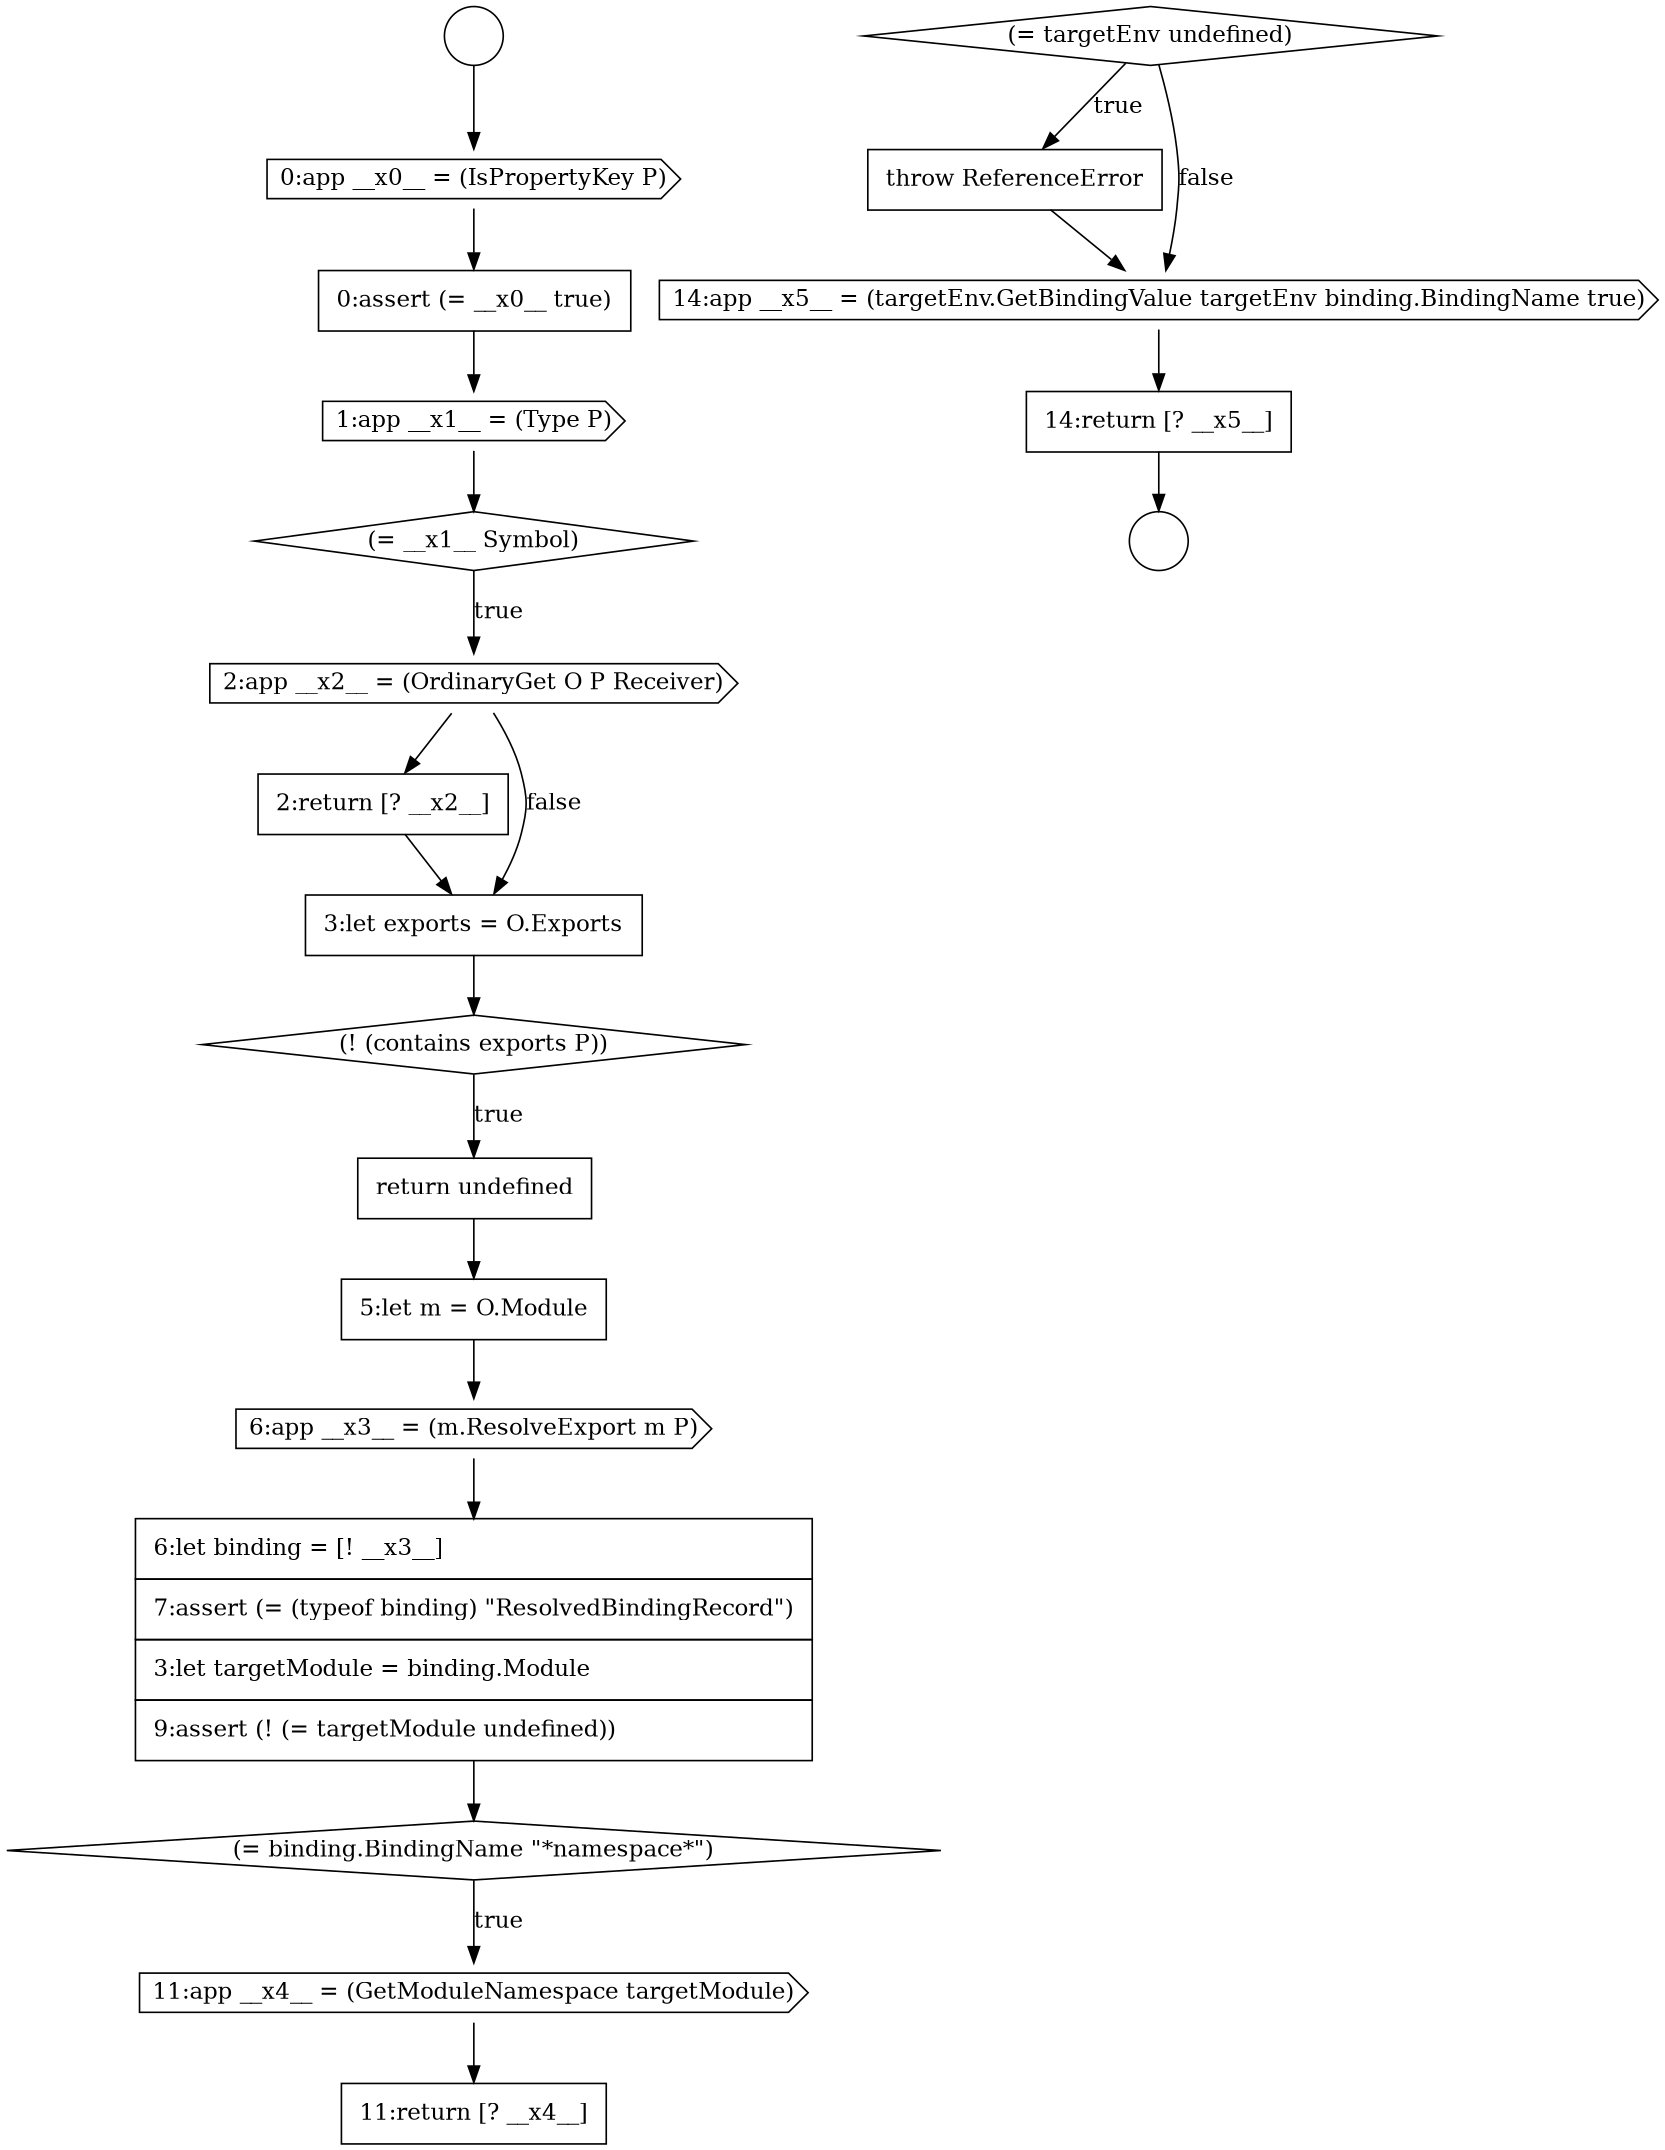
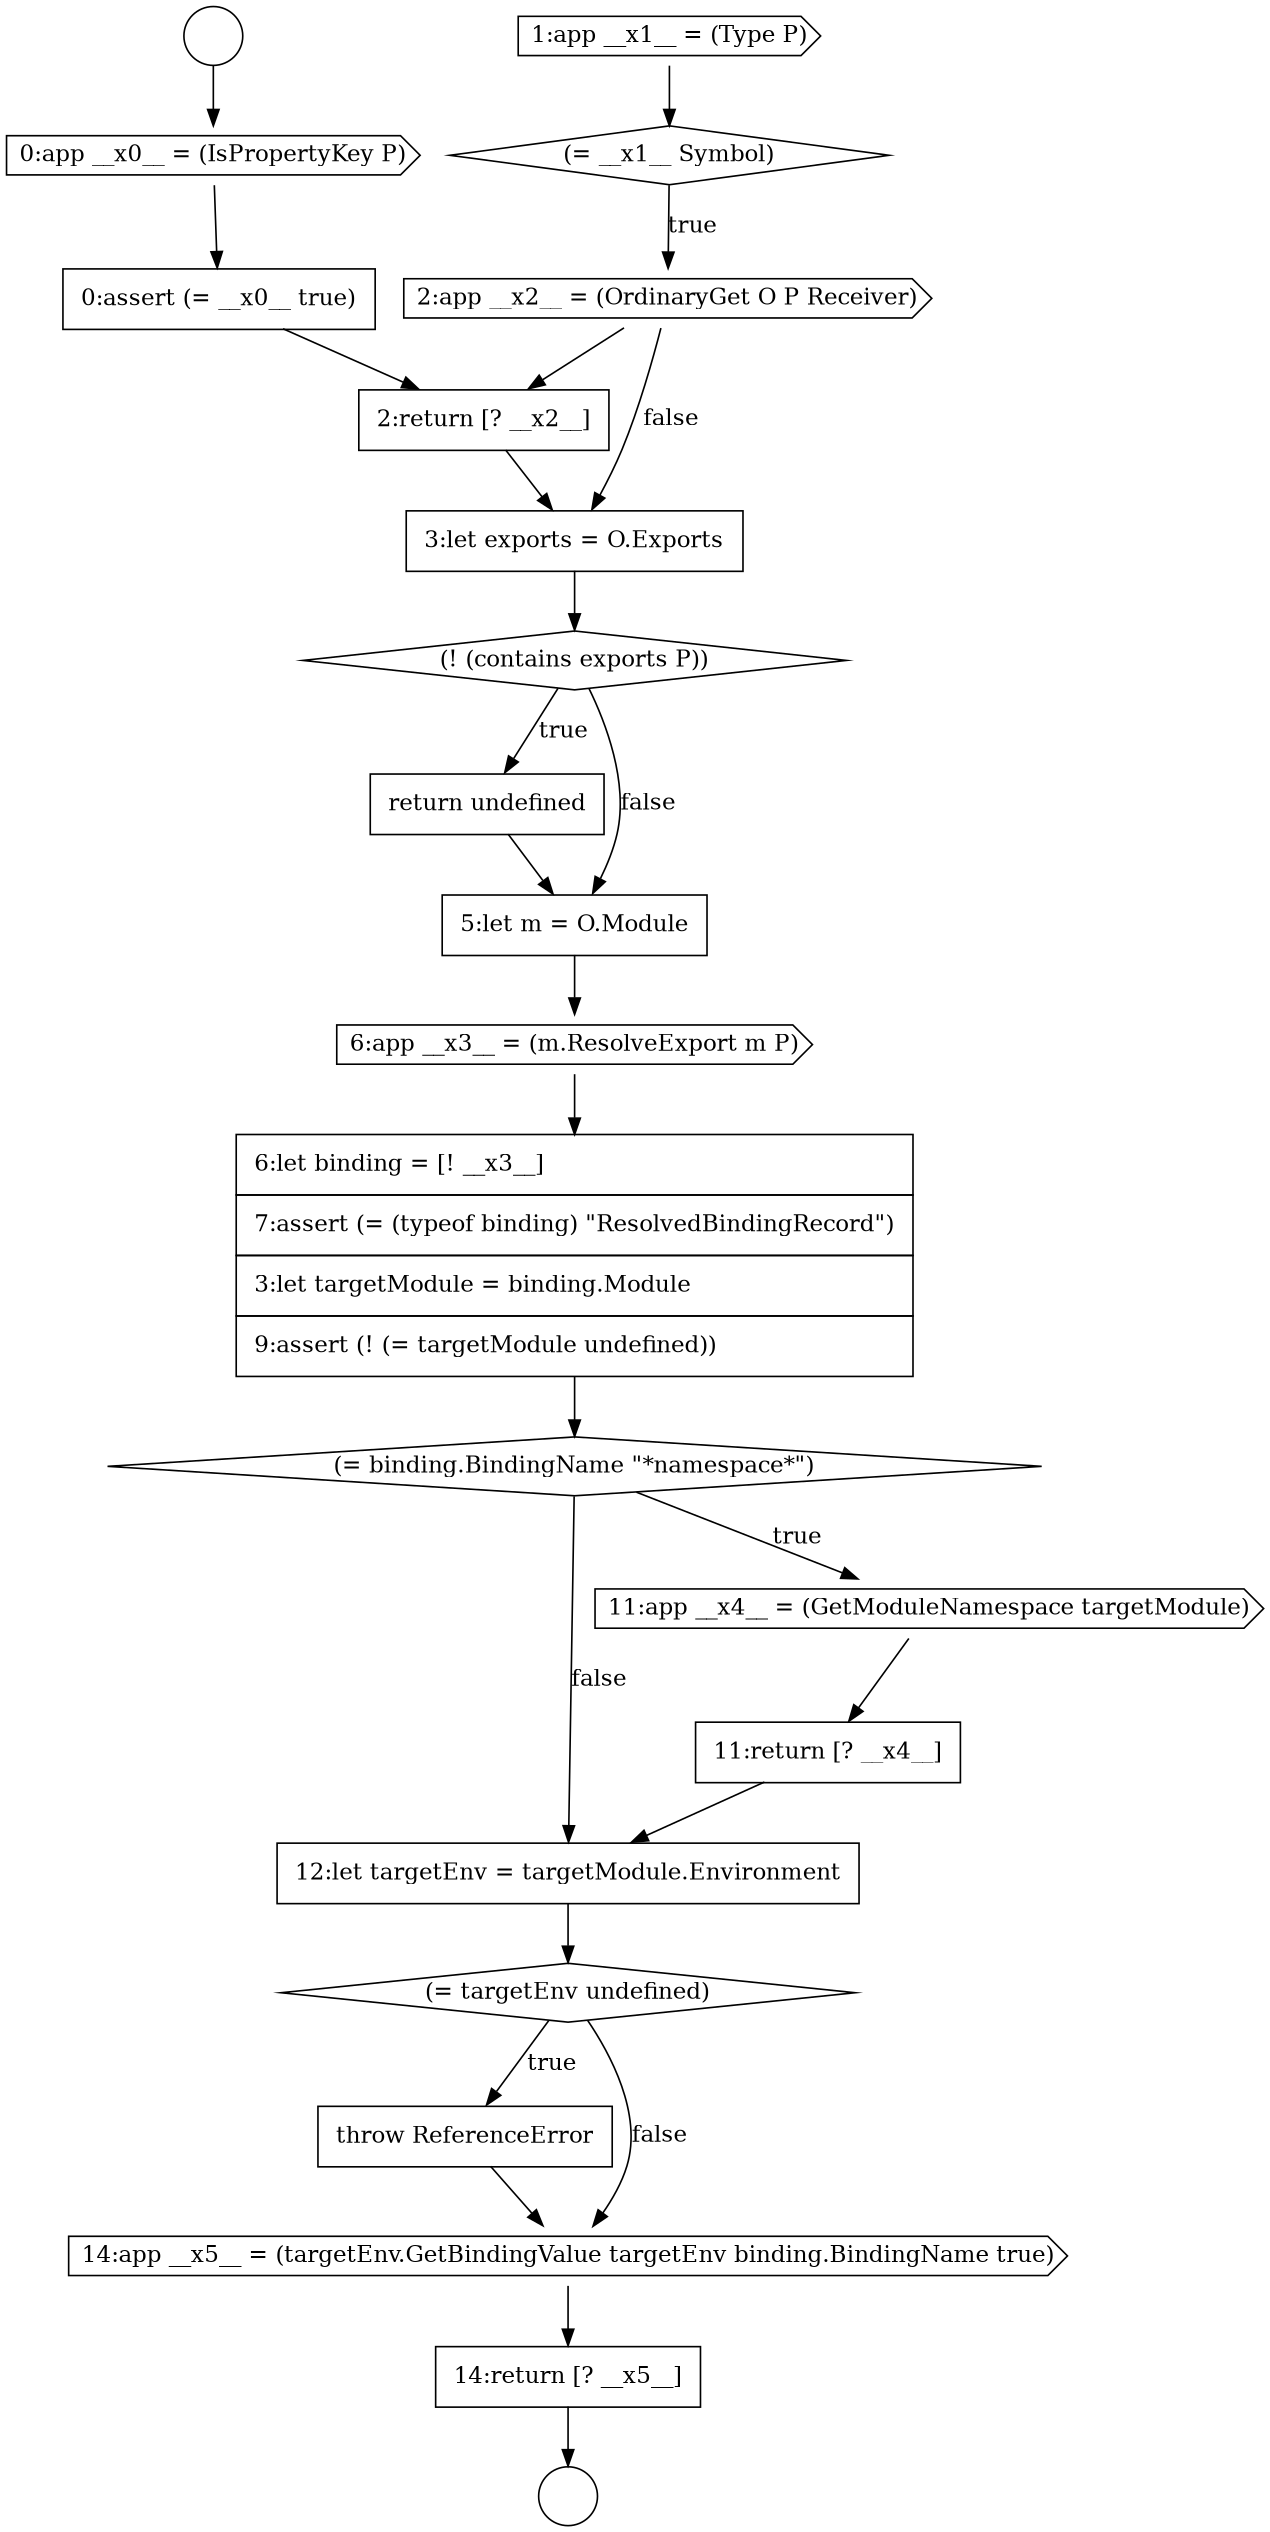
edge "0:assert (= __x0__ true)" -> "1:app __x1__ = (Type P)": now "0:assert (= __x0__ true)" -> "2:return [? __x2__]"
edge "(! (contains exports P))" -> "5:let m = O.Module": added, label "false"
node "12:let targetEnv = targetModule.Environment": added
